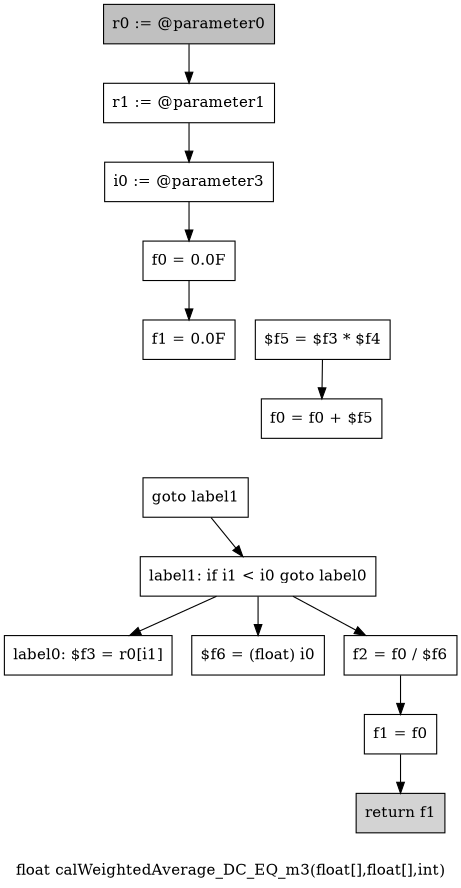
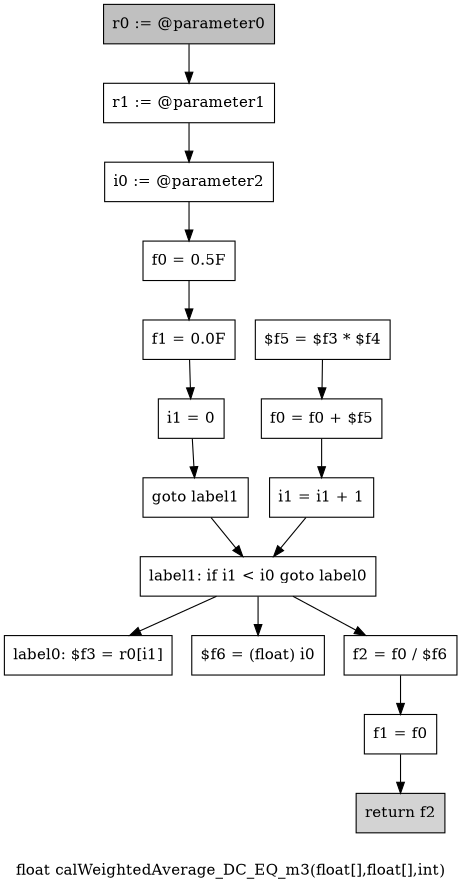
node "i0 := @parameter3": label "i0 := @parameter3" -> "i0 := @parameter2"
node "f0 = 0.0F": label "f0 = 0.0F" -> "f0 = 0.5F"
node "i1 = 0": added
node "i1 = i1 + 1": added
node "return f1": label "return f1" -> "return f2"
